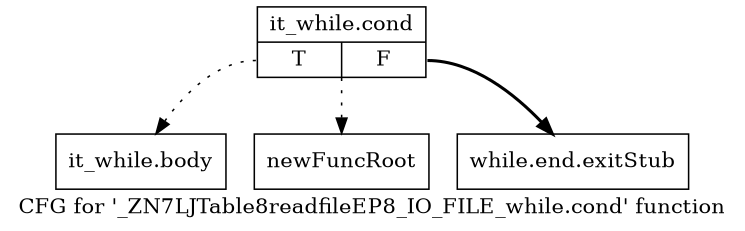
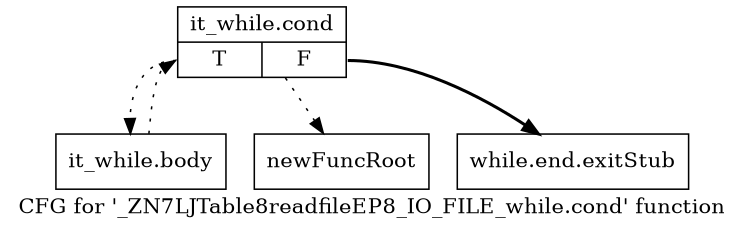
edge "it_while.body" -> "it_while.cond": added
